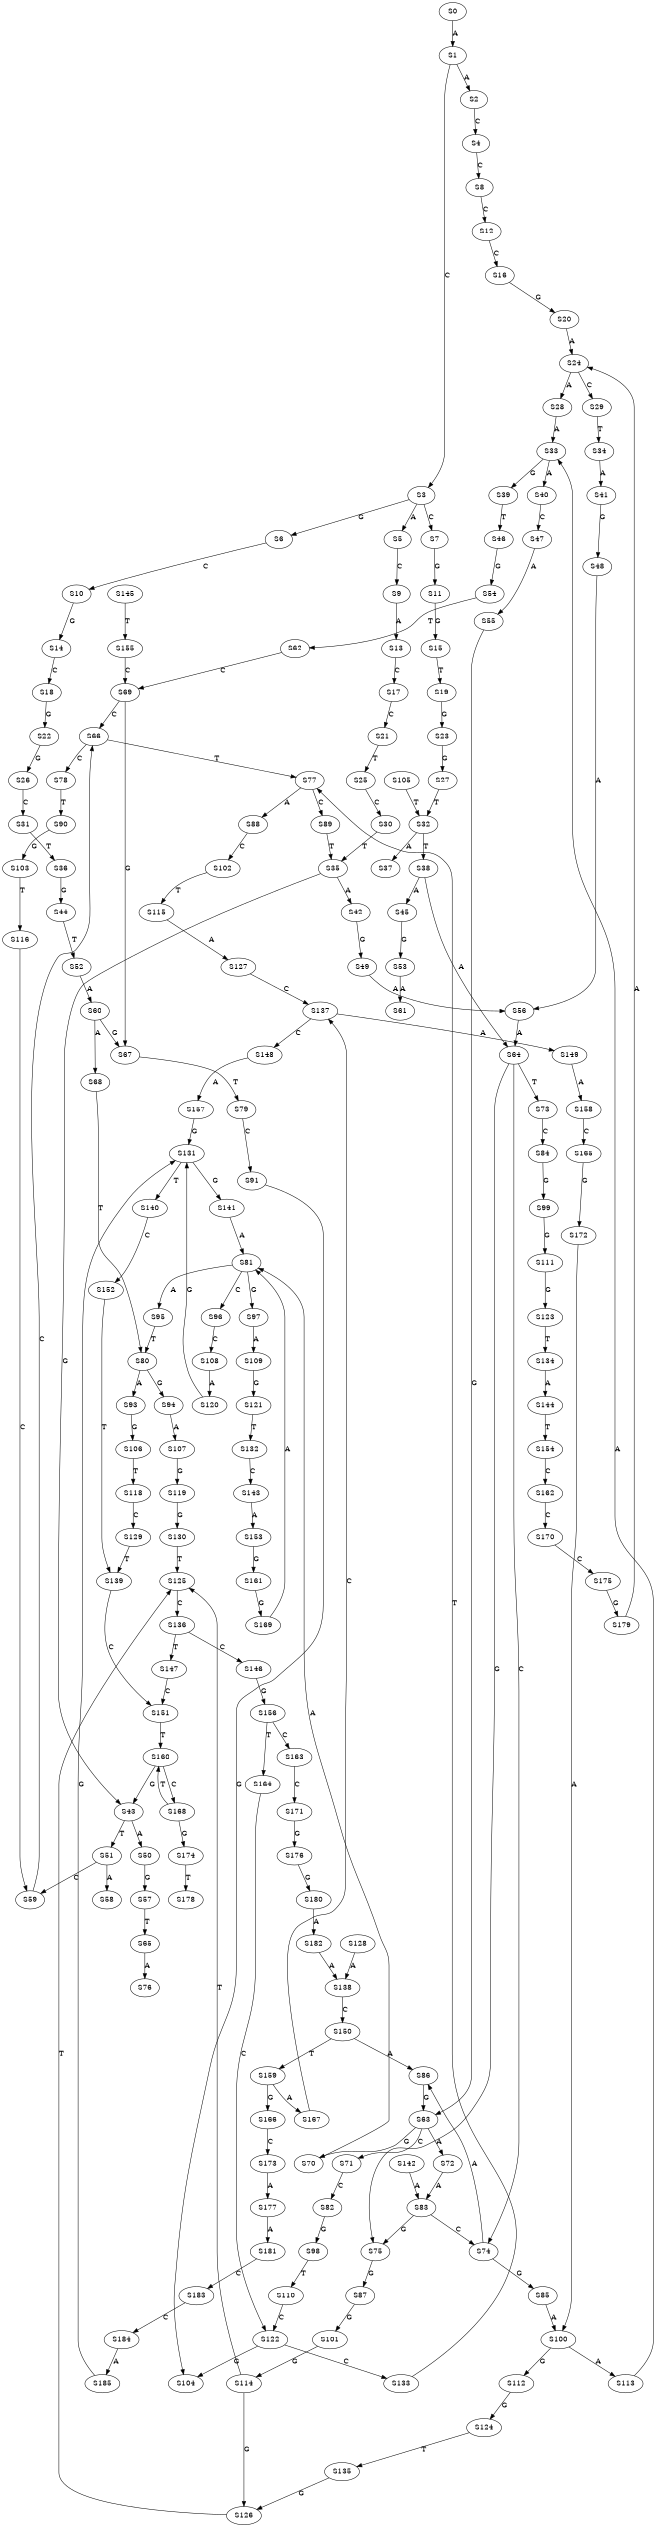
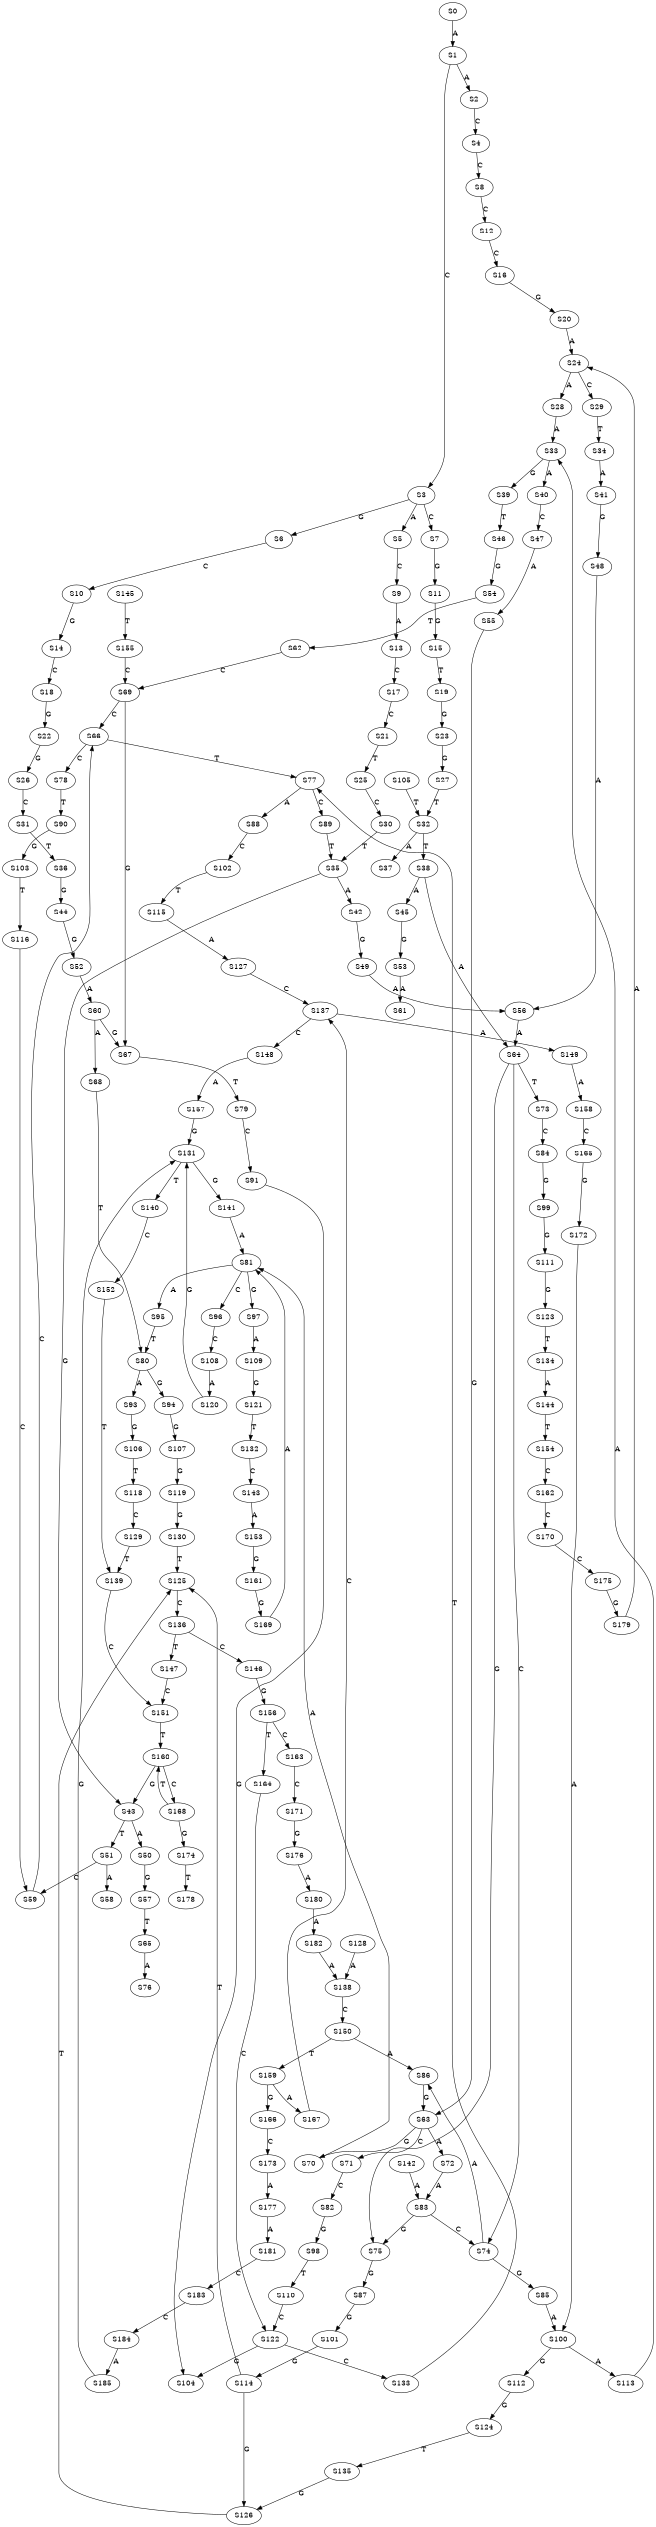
edge "S44" -> "S52": label "T" -> "G"
edge "S94" -> "S107": label "A" -> "G"
edge "S176" -> "S180": label "G" -> "A"
